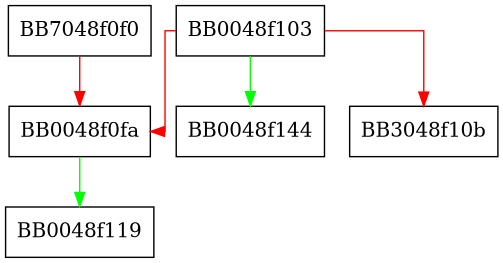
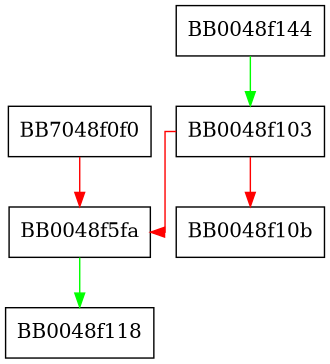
edge "BB0048f103" -> "BB0048f144": reversed
node "BB0048f0fa": label "BB0048f0fa" -> "BB0048f5fa"
node "BB3048f10b": label "BB3048f10b" -> "BB0048f10b"
node "BB0048f119": label "BB0048f119" -> "BB0048f118"
